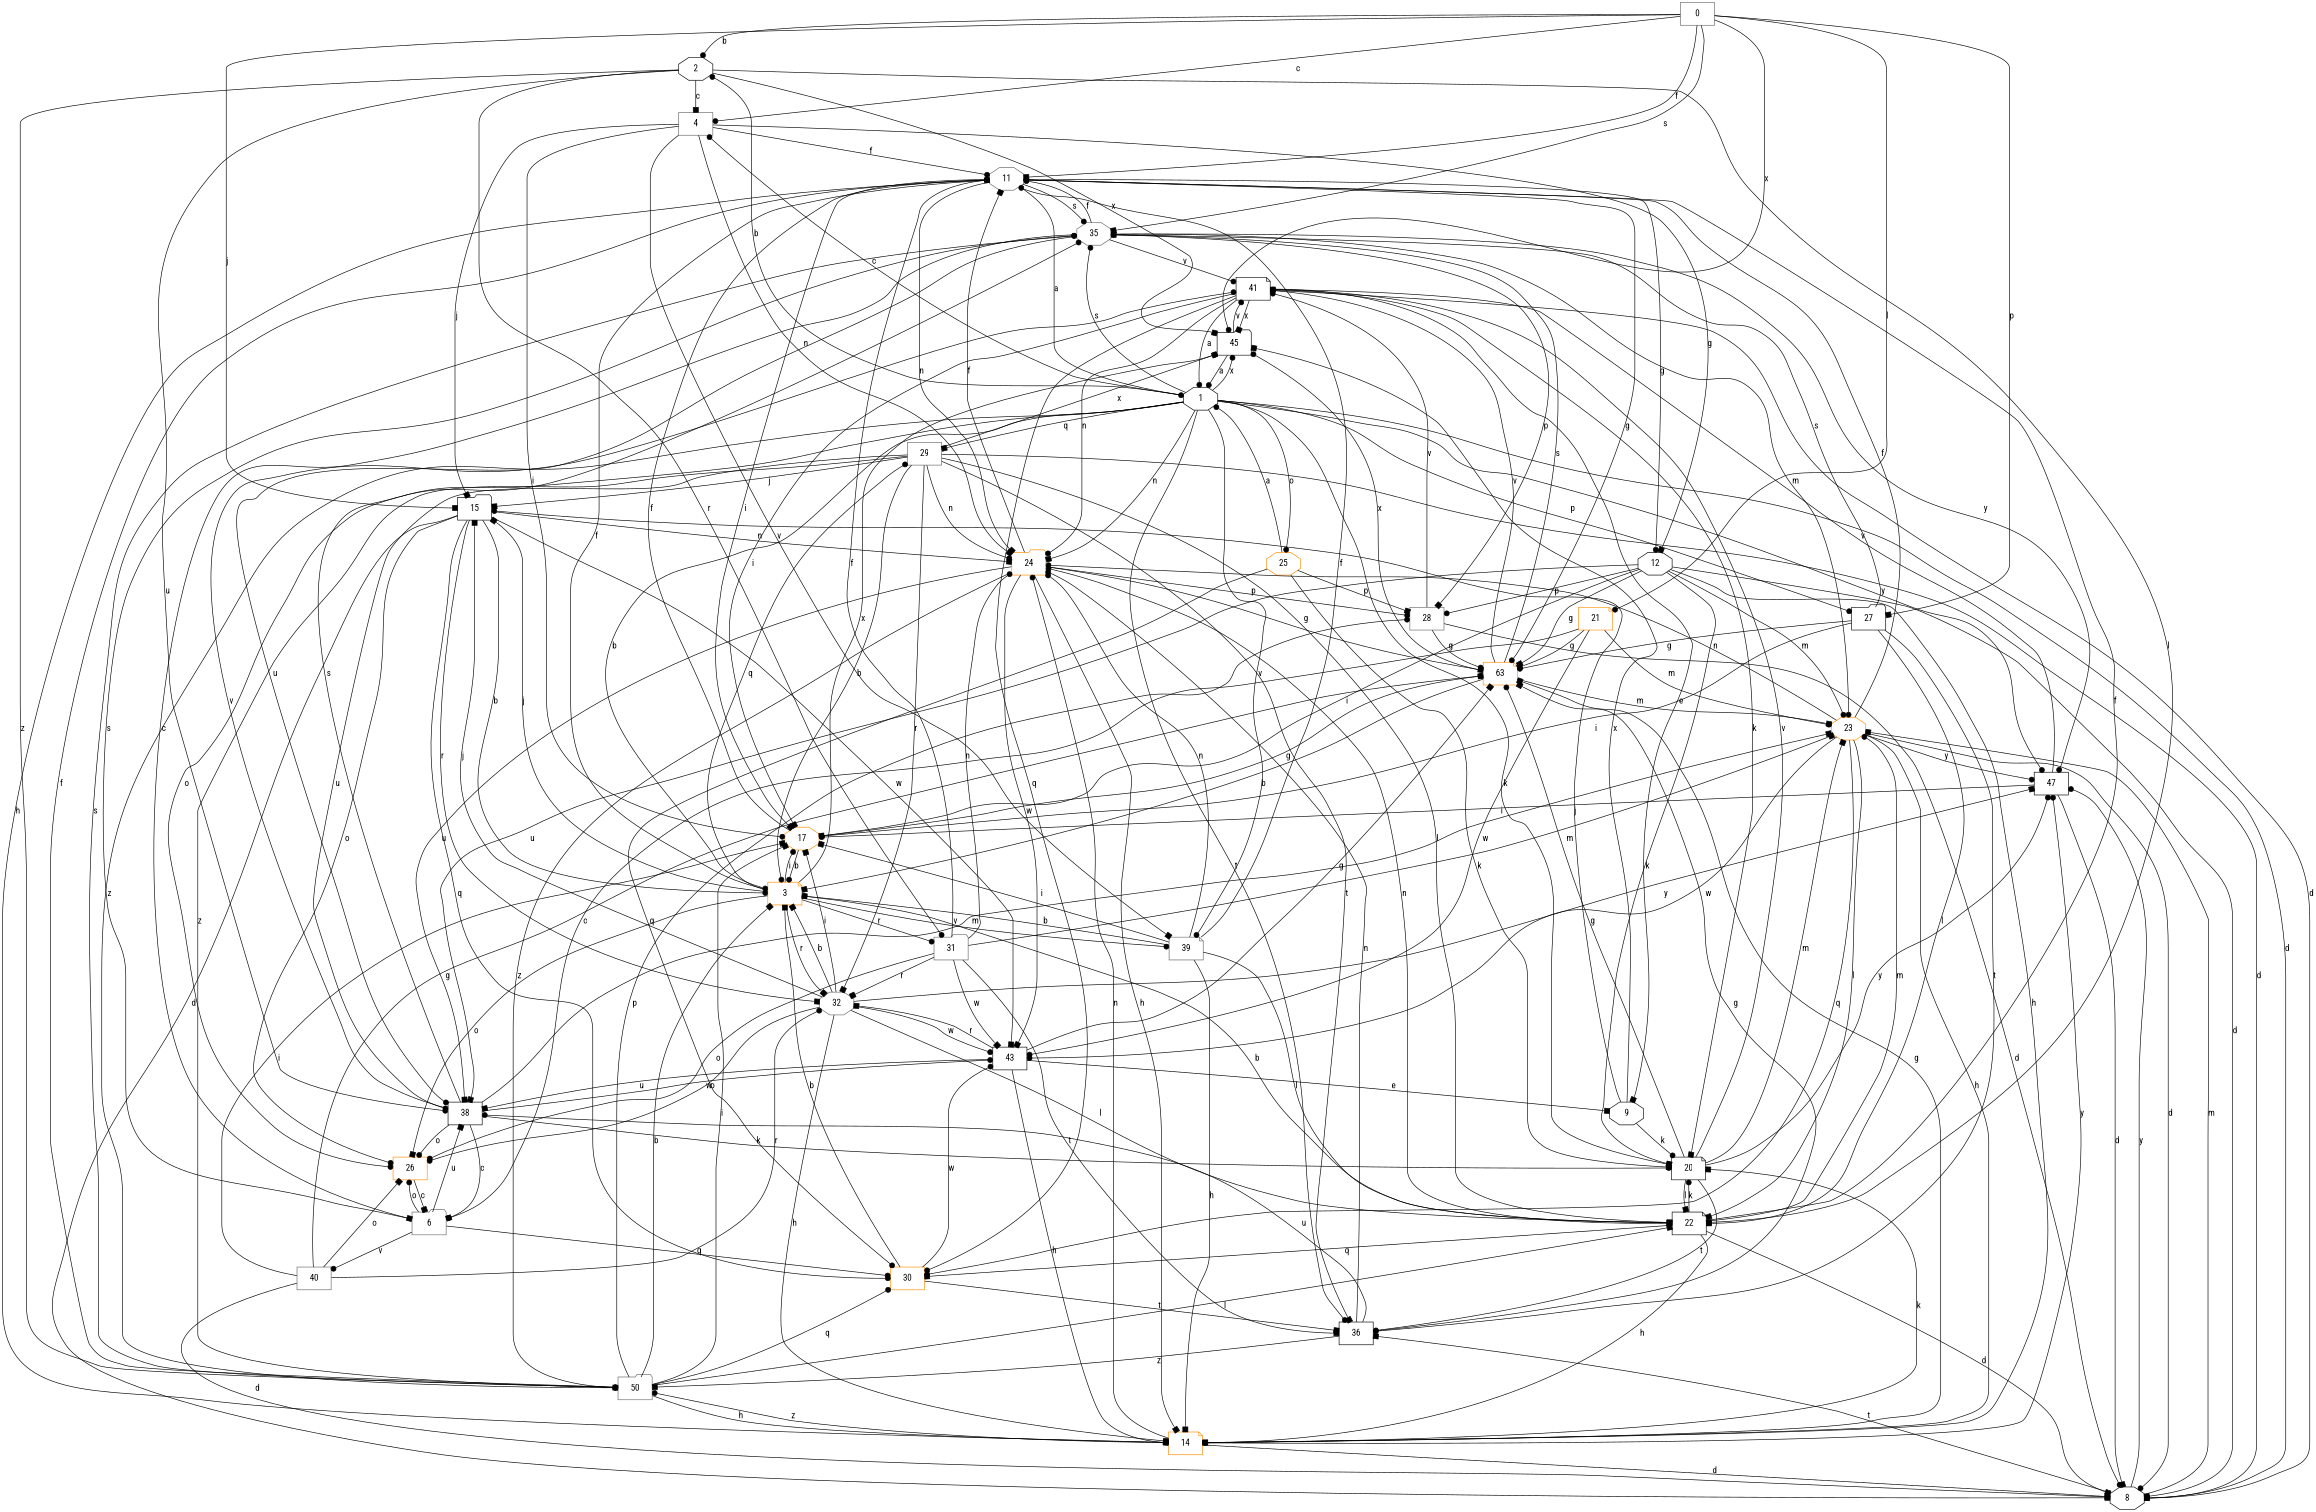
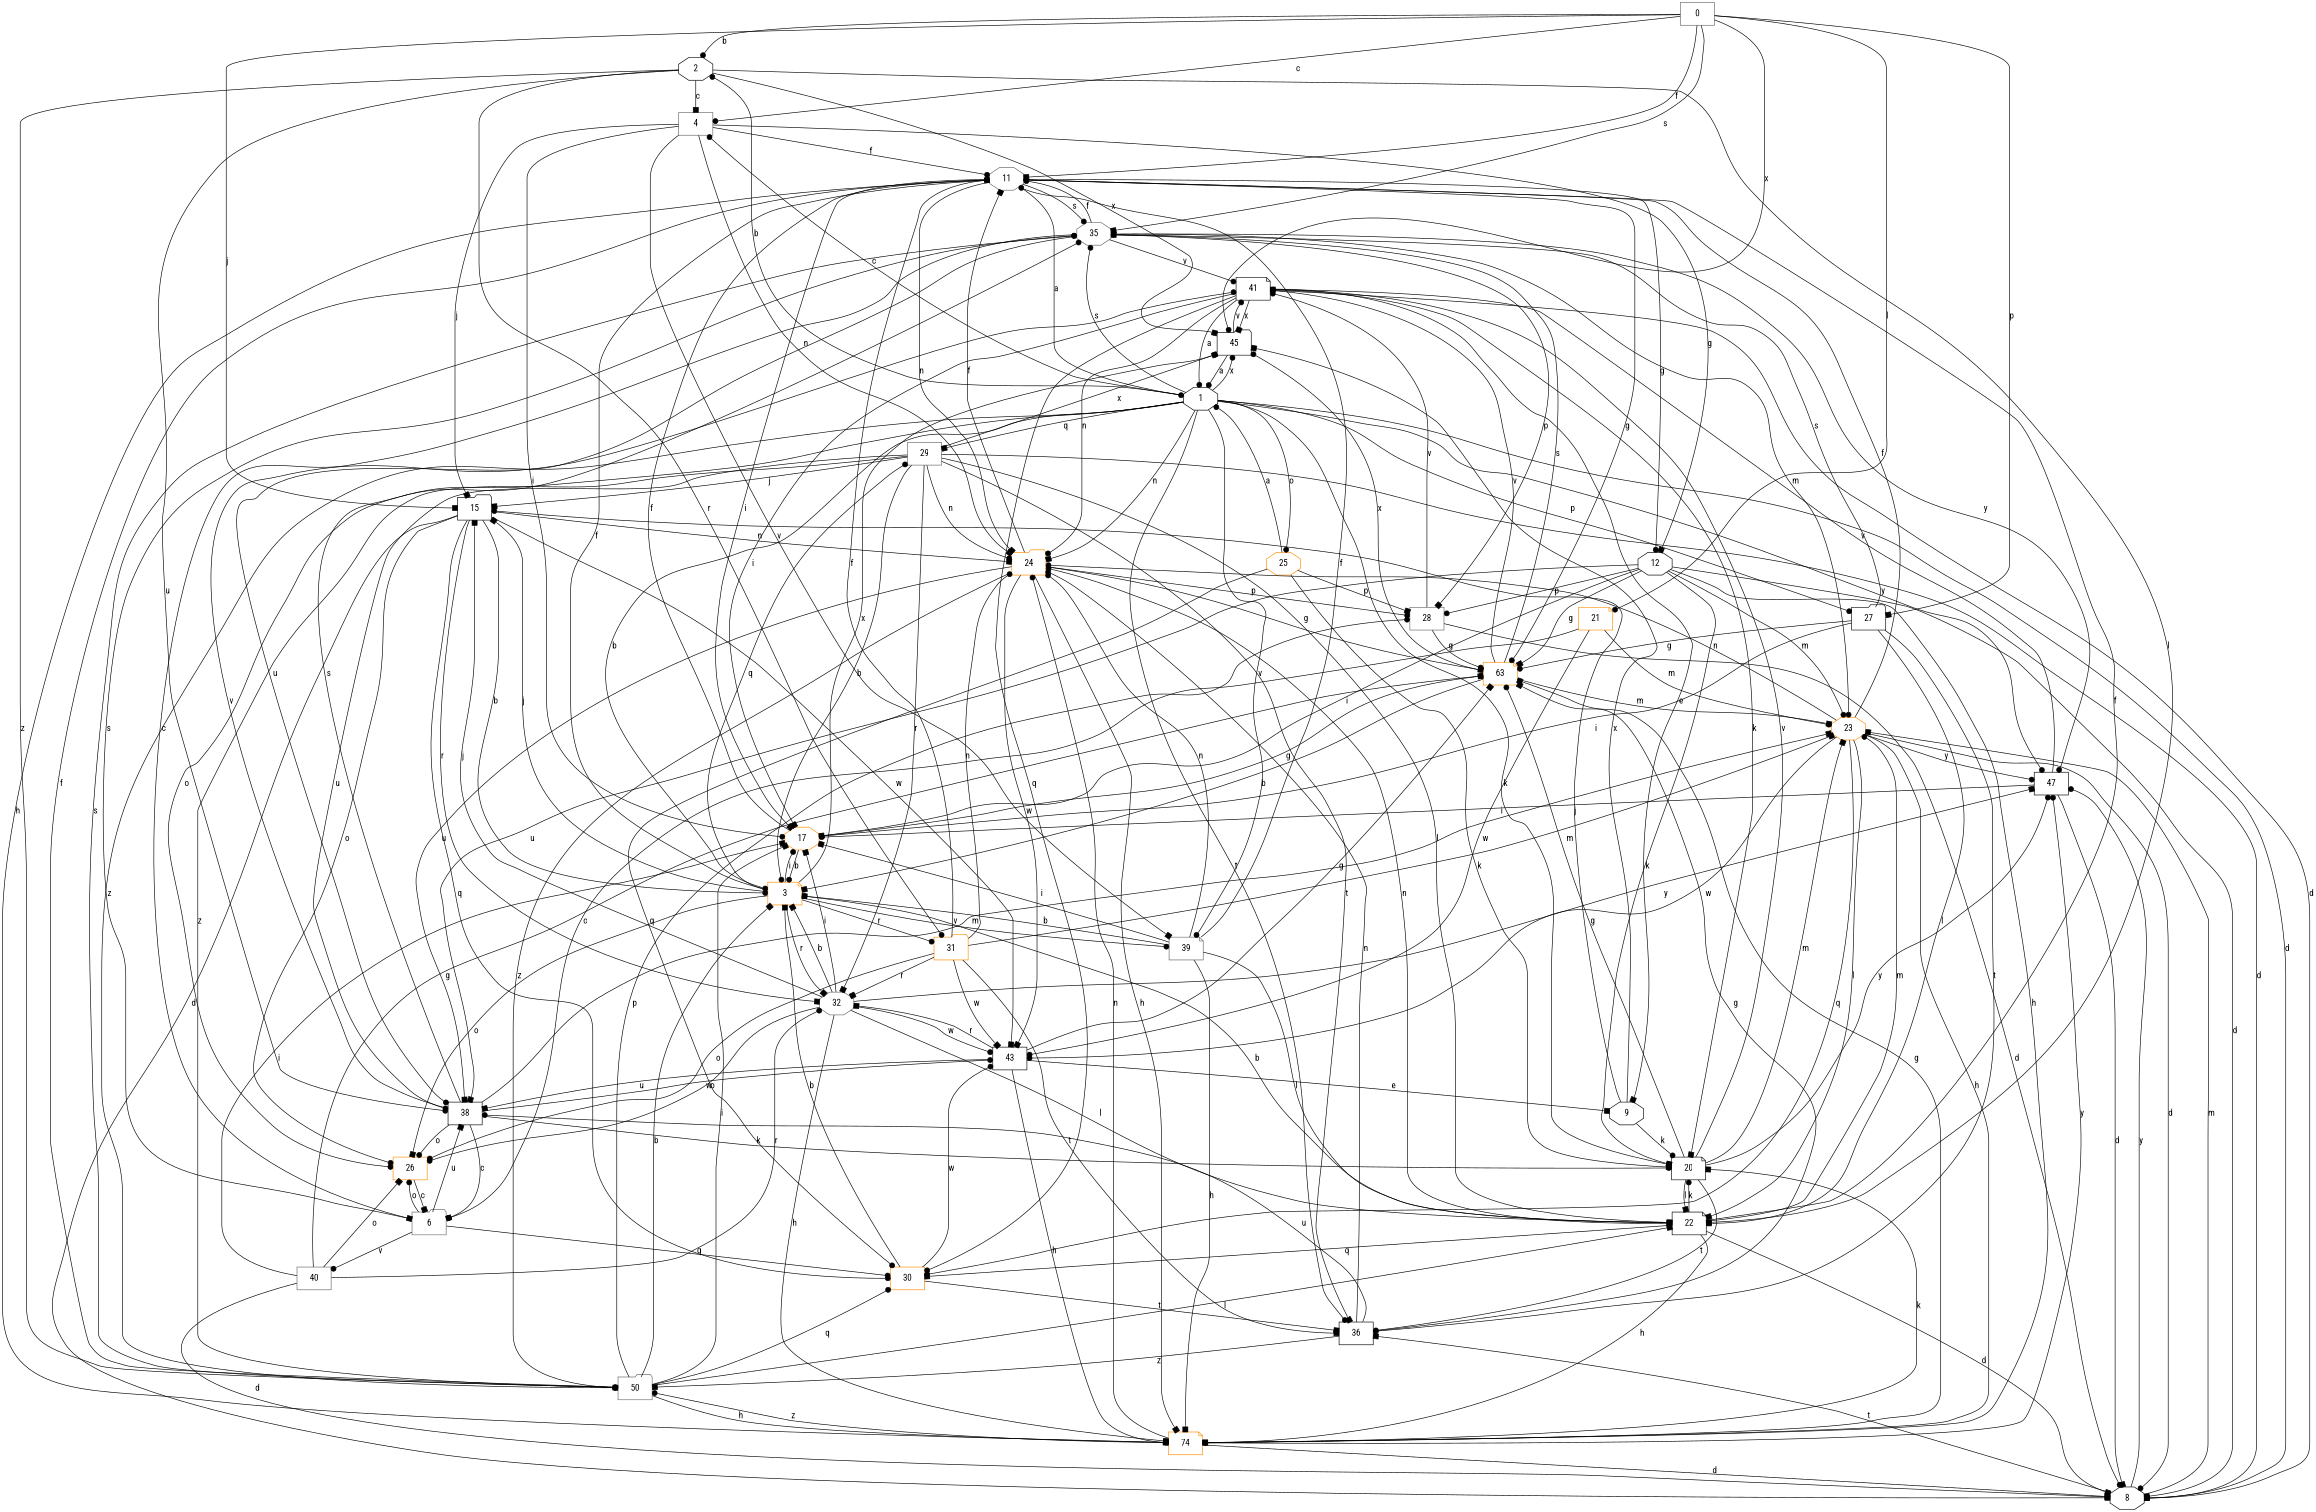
edge "21" -> "63": removed, label "g"
node "31": color gray40 -> darkorange
node "14": label "14" -> "74"
